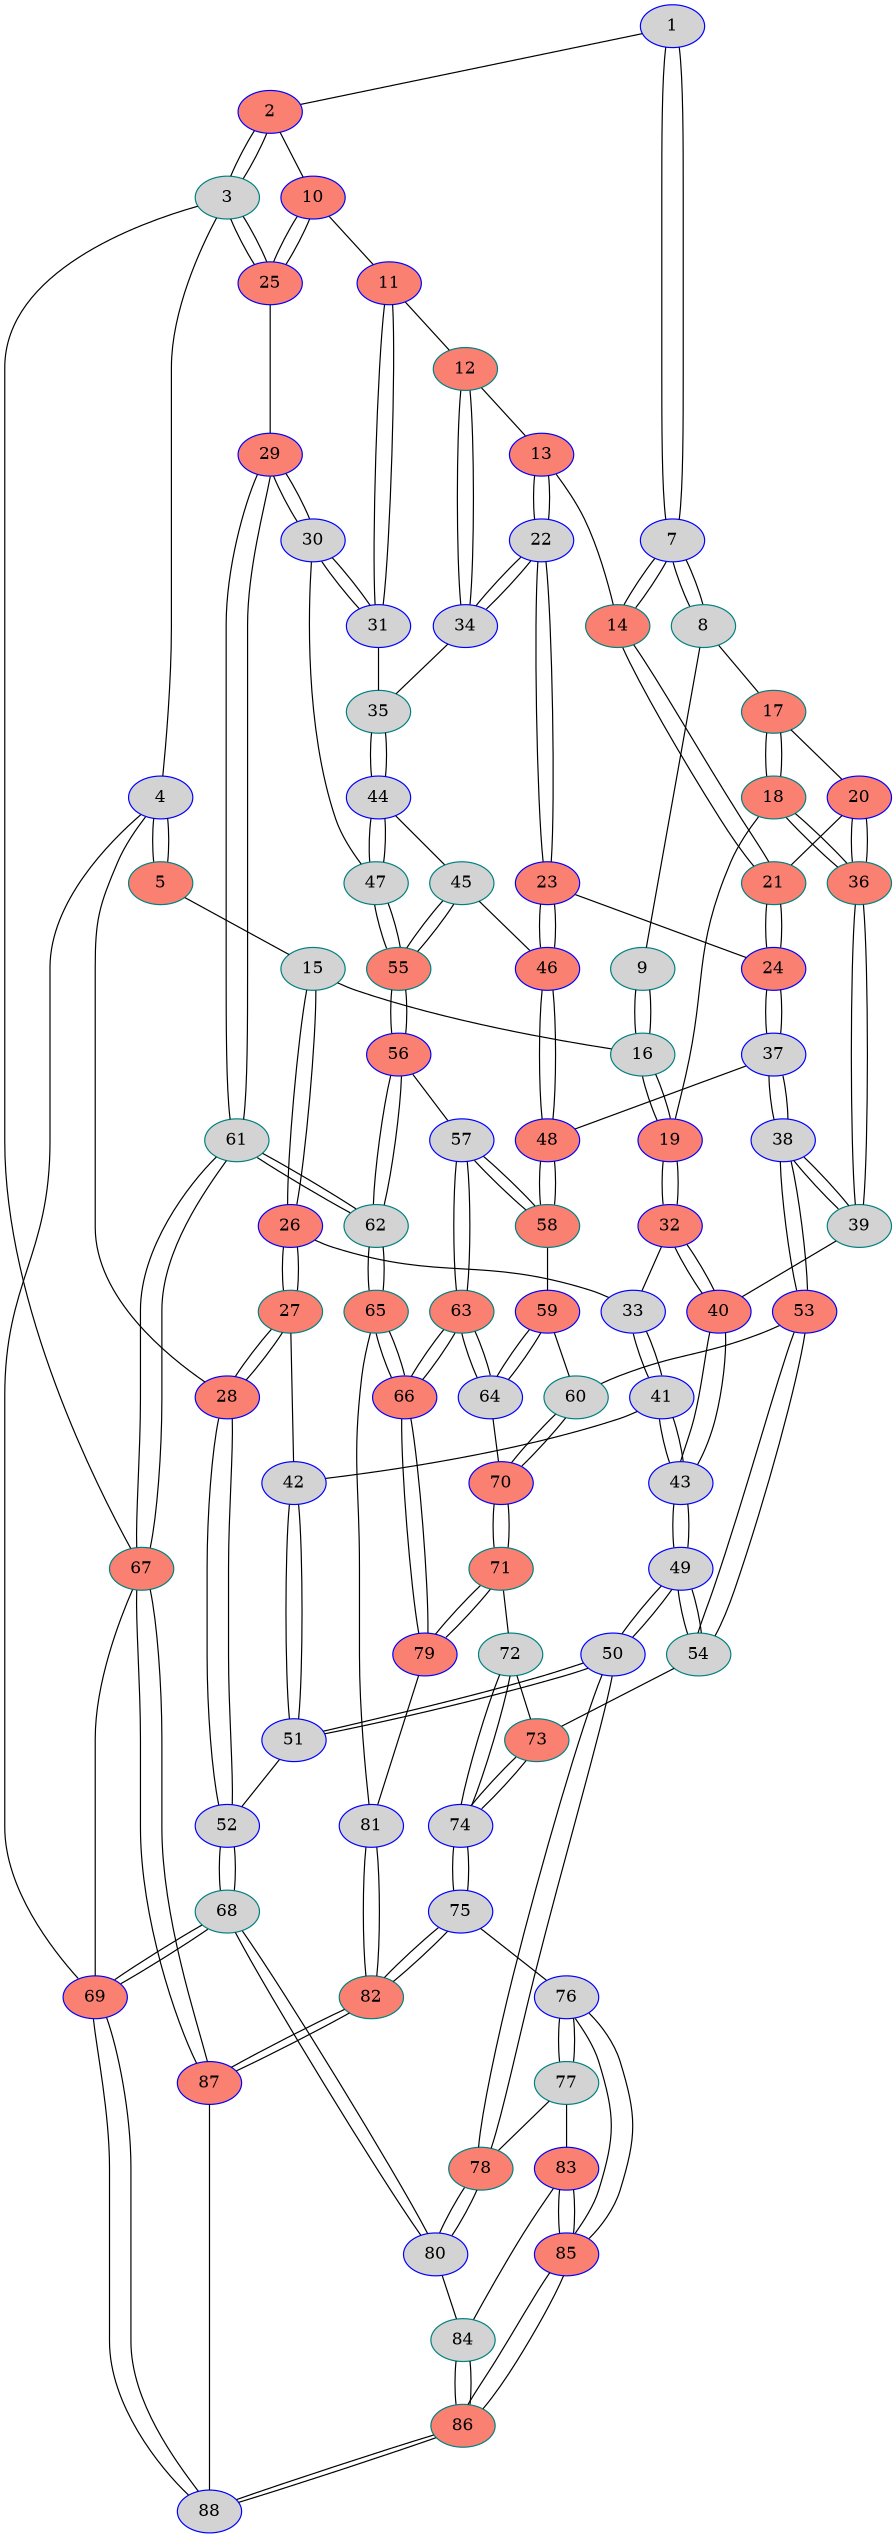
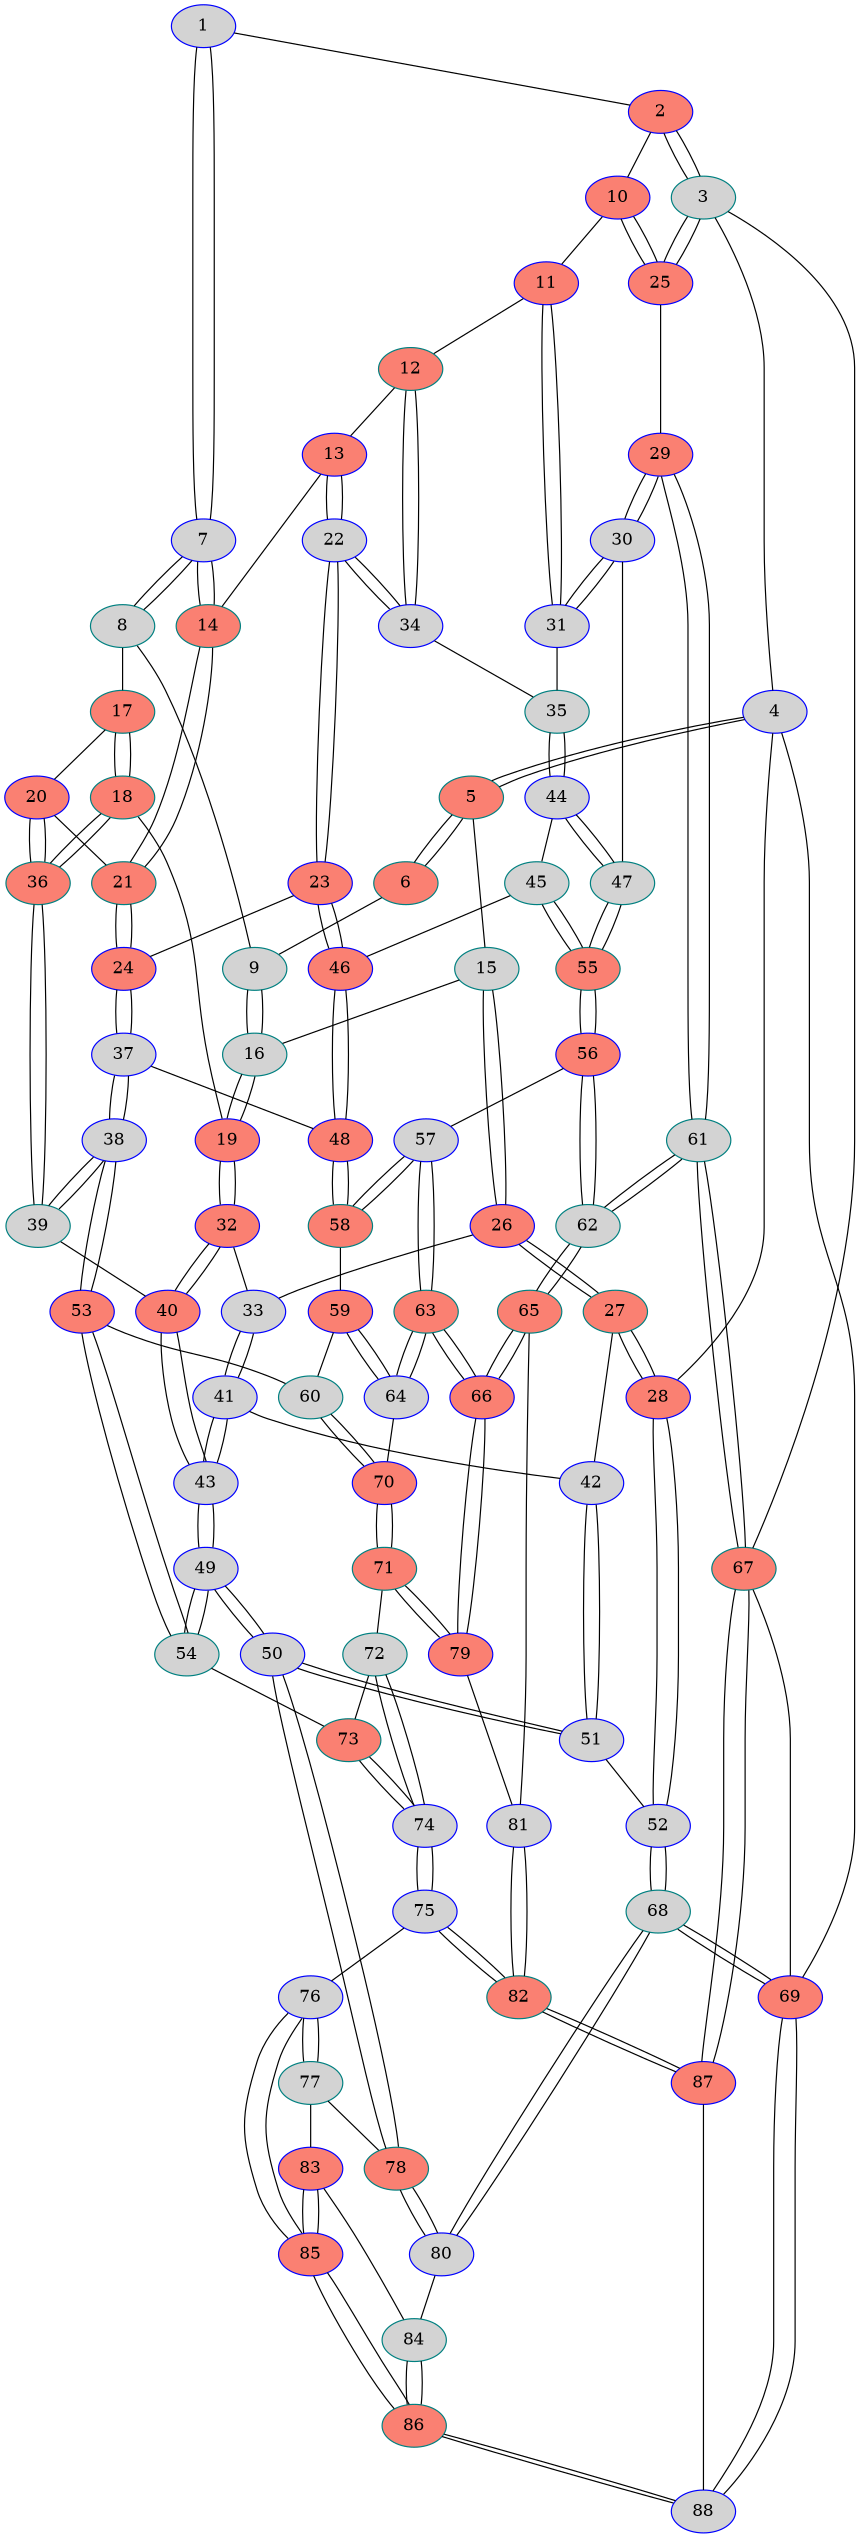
node "6": added
